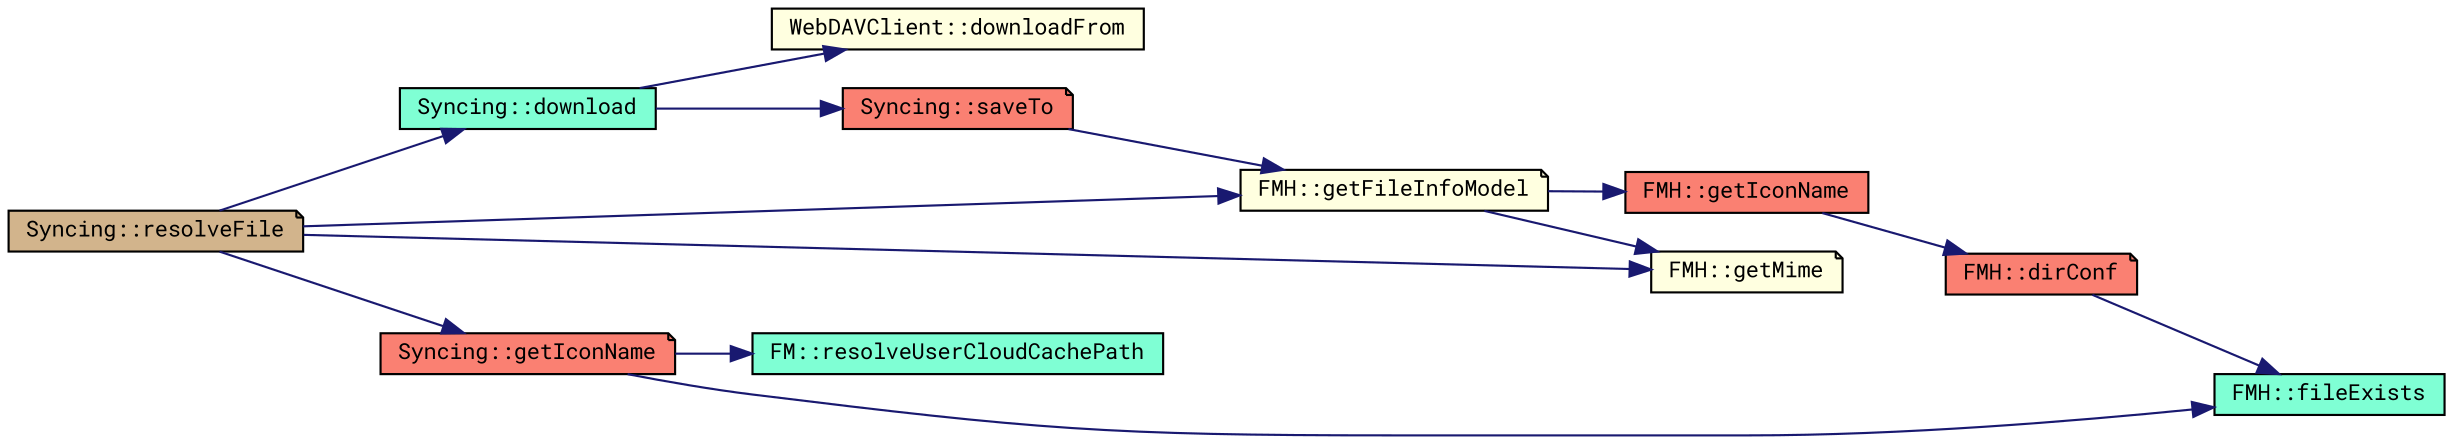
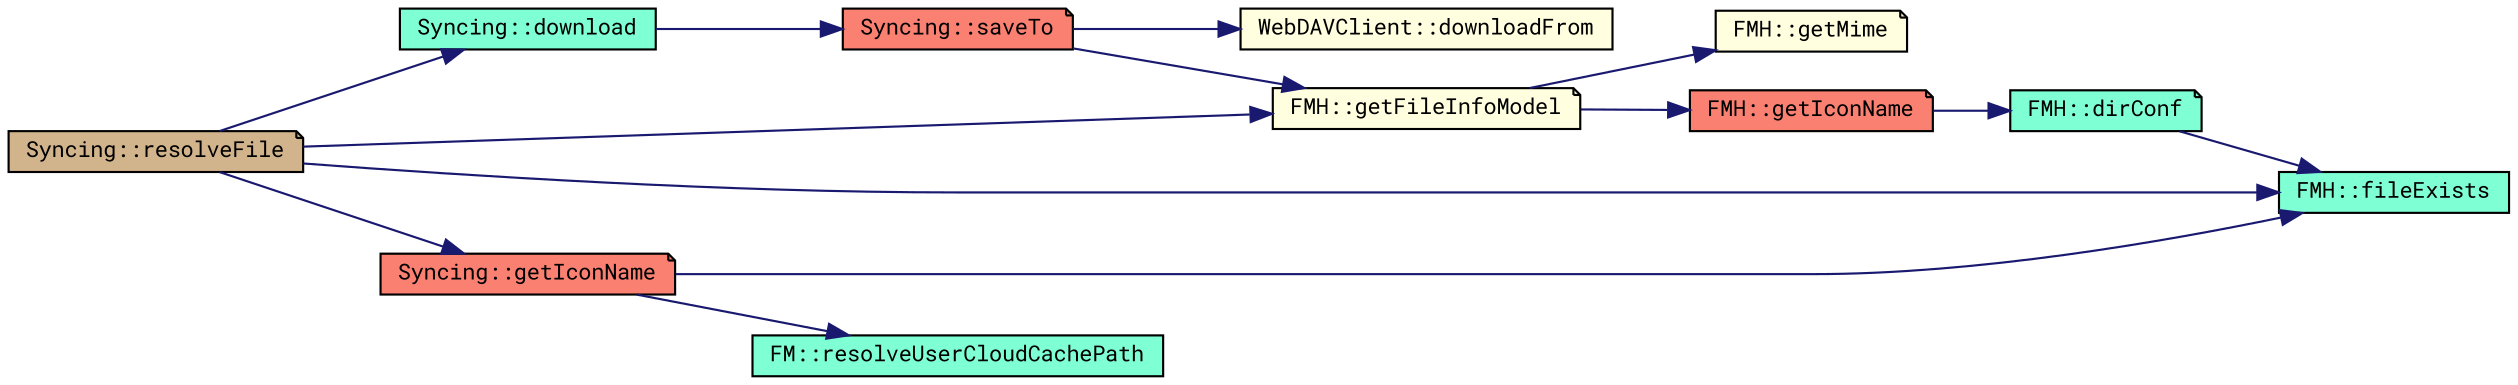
edge "Syncing::download" -> "WebDAVClient::downloadFrom": now "Syncing::saveTo" -> "WebDAVClient::downloadFrom"
node "FMH::getIconName": shape box -> note
edge "Syncing::resolveFile" -> "FMH::getMime": now "Syncing::resolveFile" -> "FMH::fileExists"
node "FMH::dirConf": fillcolor salmon -> aquamarine
